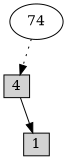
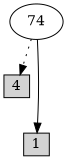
edge "4" -> "1": now "74" -> "1"
